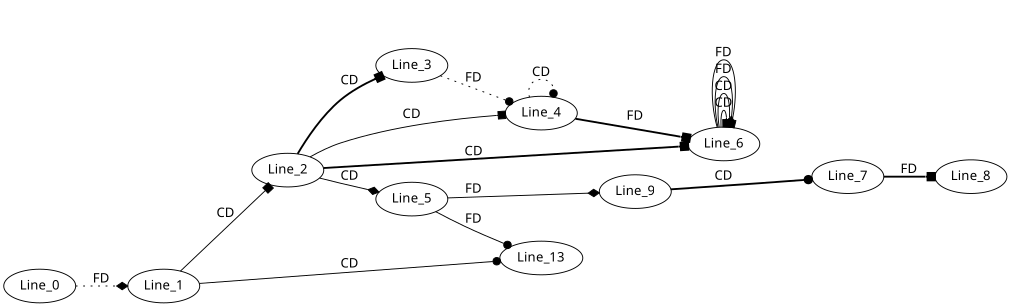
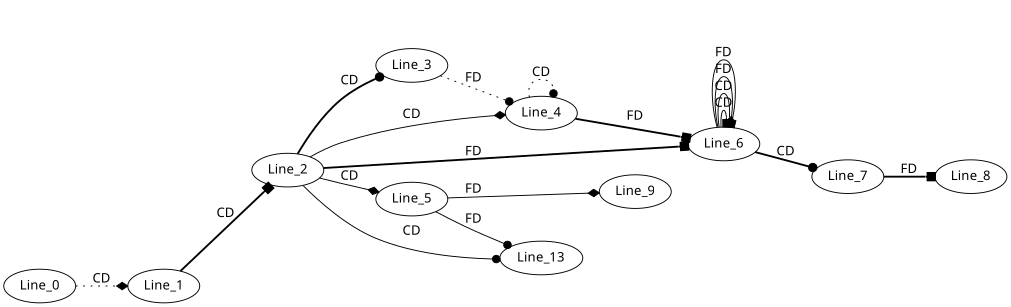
edge "Line_2" -> "Line_3": arrowhead box -> dot
edge "Line_2" -> "Line_4": arrowhead box -> diamond
edge "Line_2" -> "Line_6": label "CD" -> "FD"
edge "Line_9" -> "Line_7": now "Line_6" -> "Line_7"
edge "Line_1" -> "Line_2": style solid -> bold
edge "Line_1" -> "Line_13": now "Line_2" -> "Line_13"
edge "Line_0" -> "Line_1": label "FD" -> "CD"
